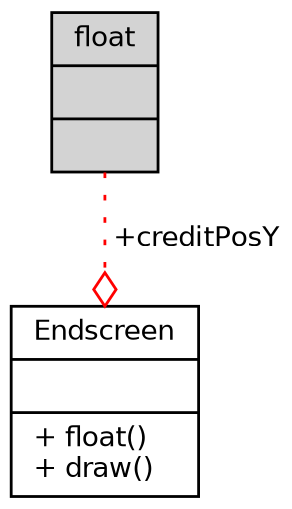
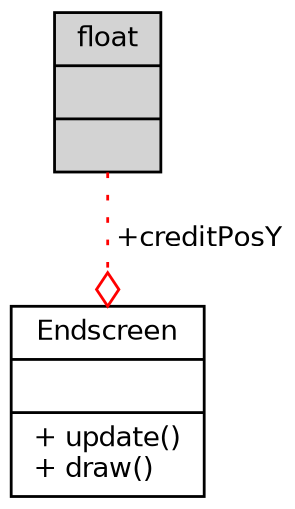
node "Endscreen": text "+ float()" -> "+ update()"
